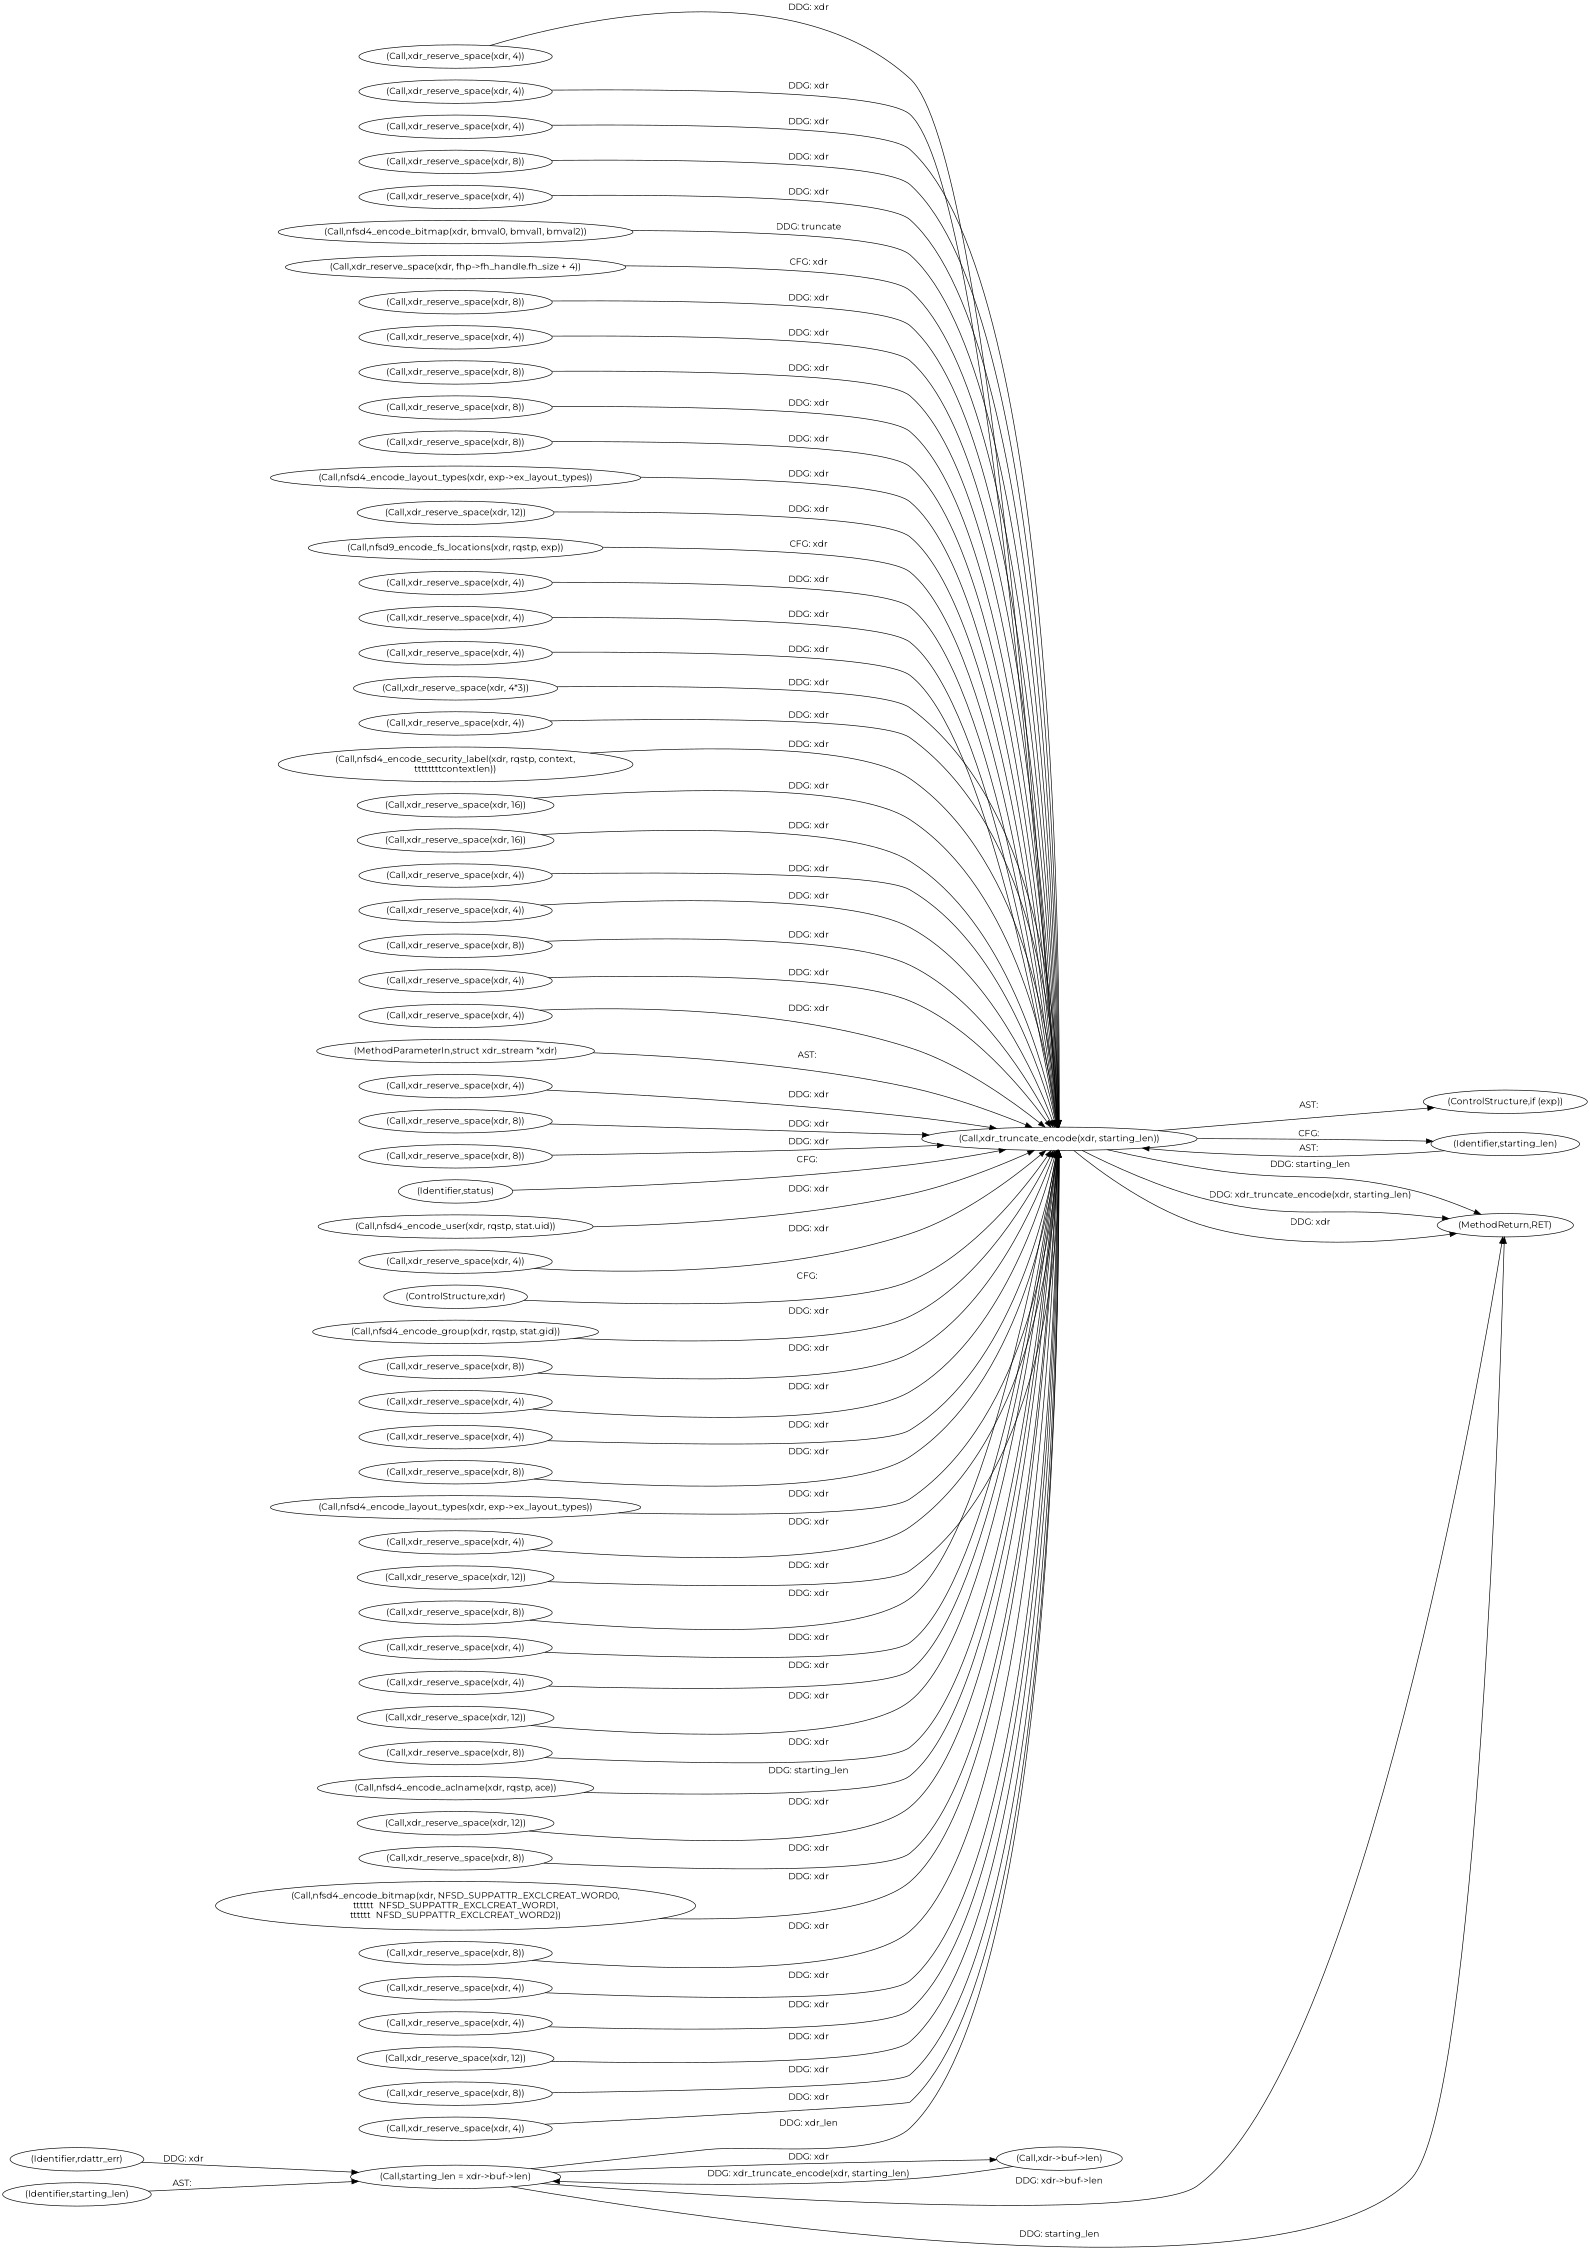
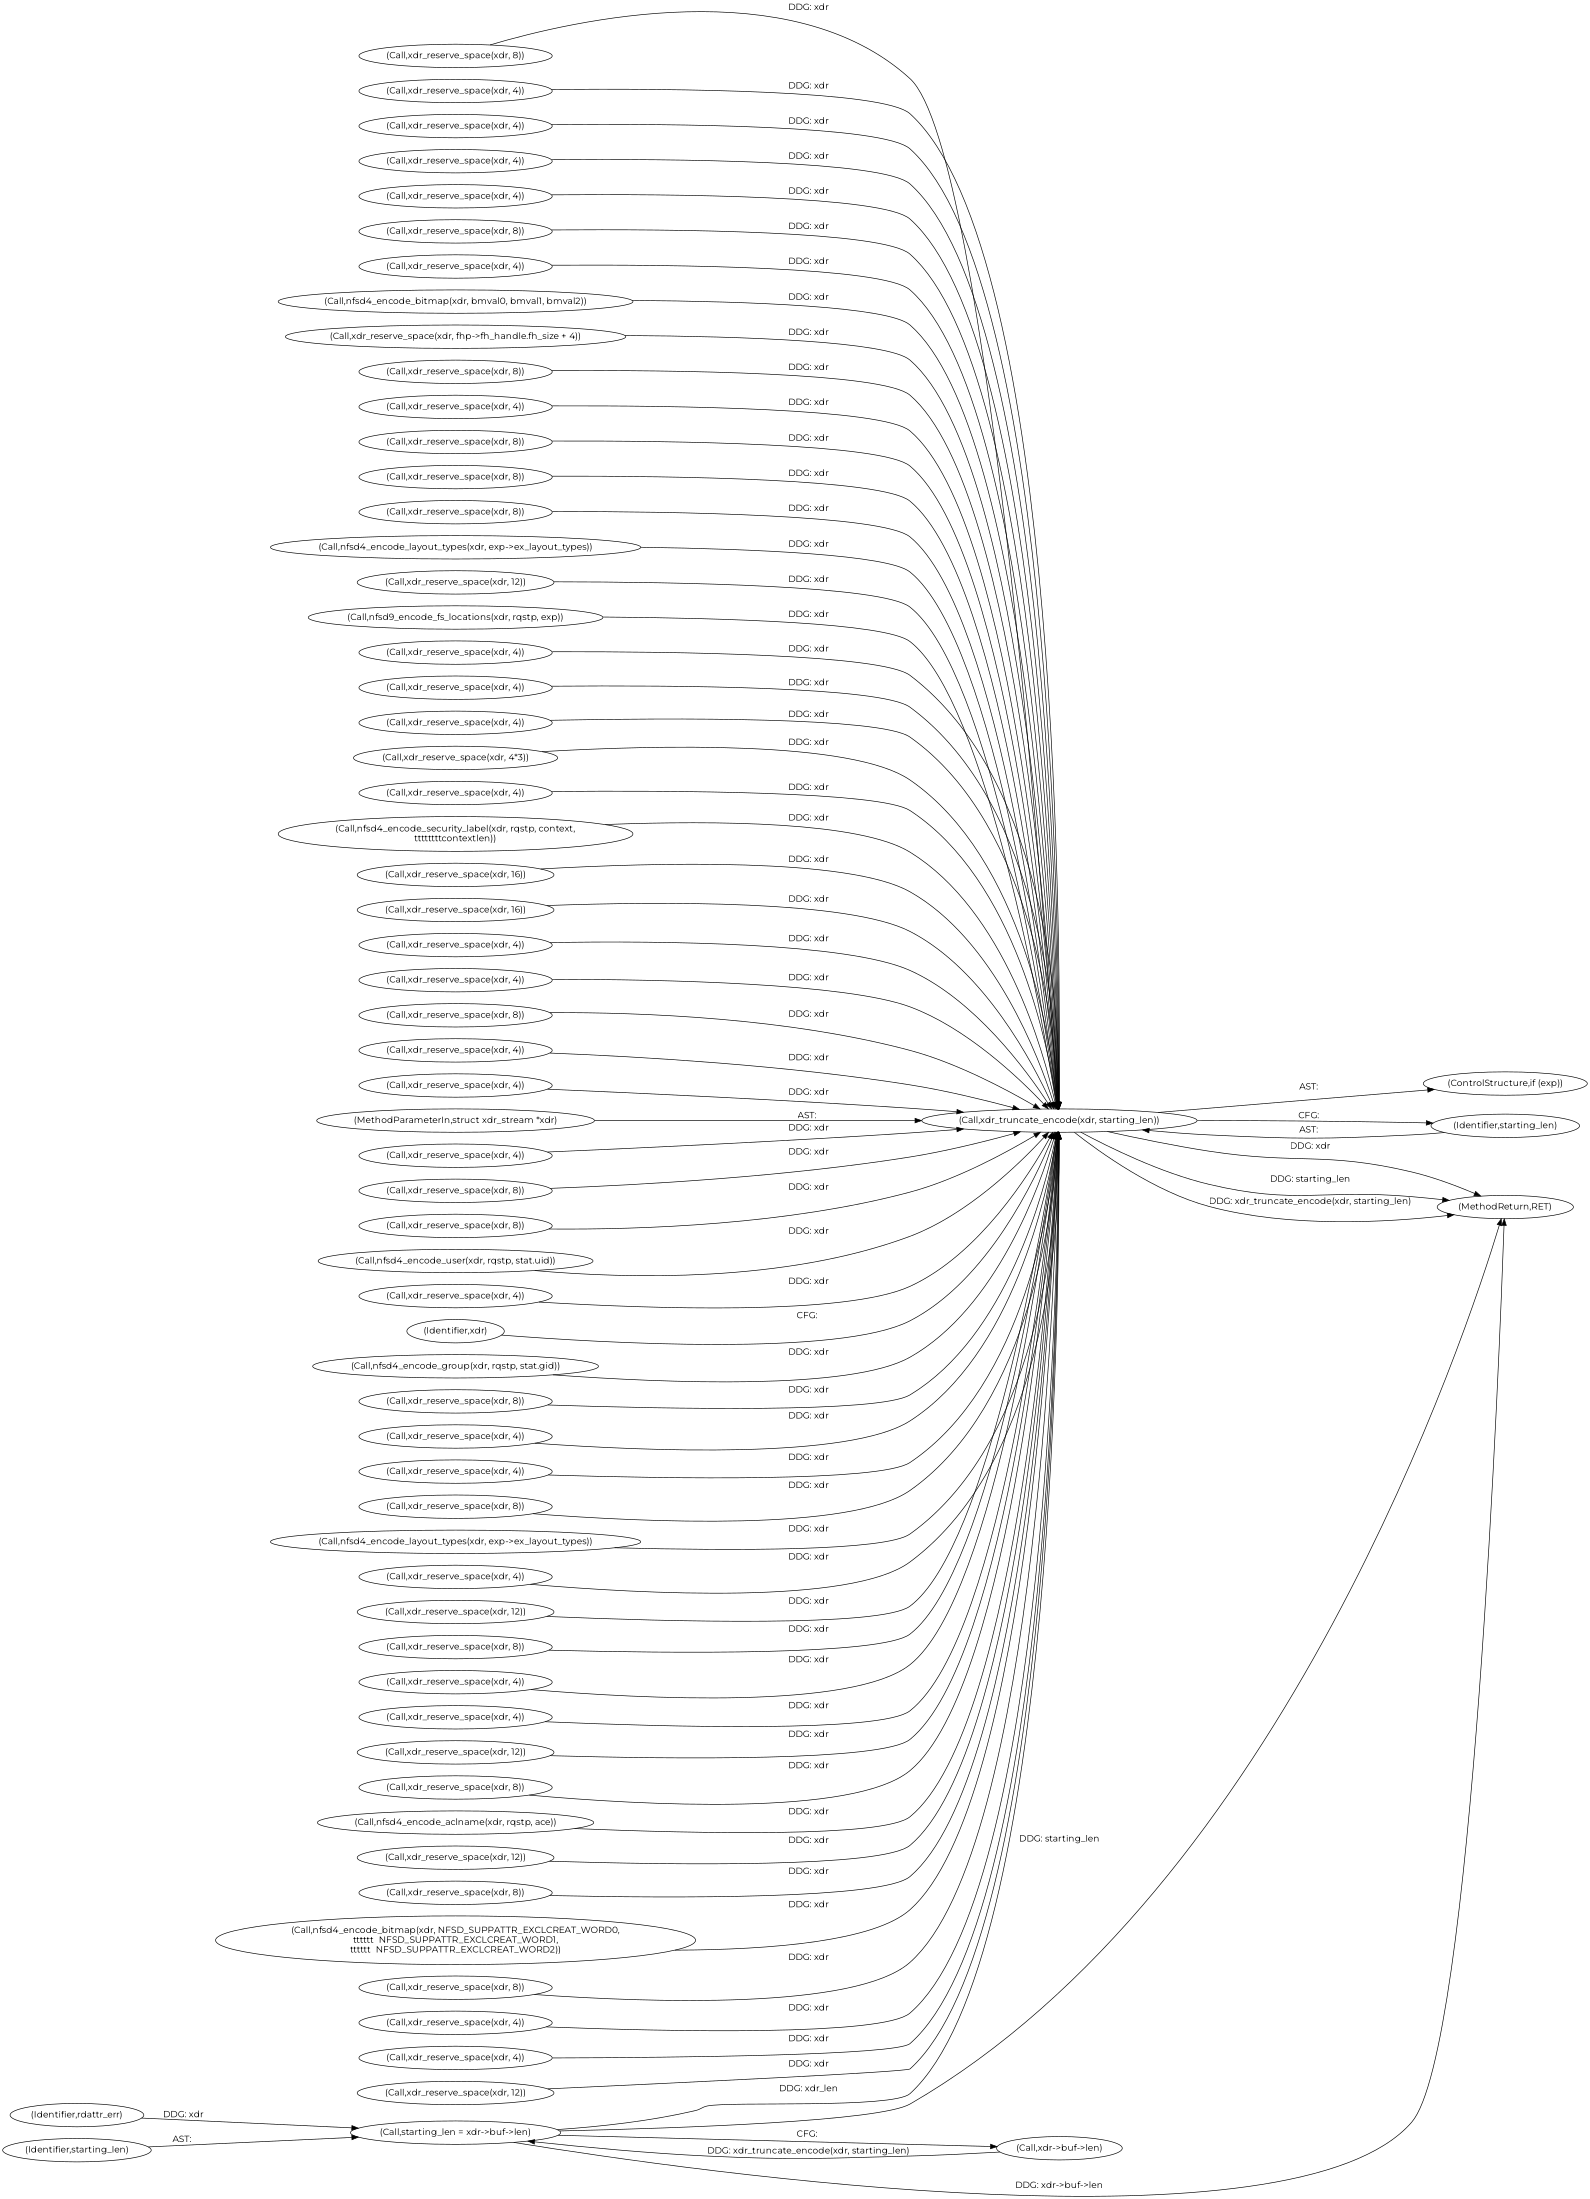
edge "(Call,nfsd4_encode_bitmap(xdr, bmval0, bmval1, bmval2))" -> "(Call,xdr_truncate_encode(xdr, starting_len))": label "DDG: truncate" -> "DDG: xdr"
edge "(Call,xdr_reserve_space(xdr, fhp->fh_handle.fh_size + 4))" -> "(Call,xdr_truncate_encode(xdr, starting_len))": label "CFG: xdr" -> "DDG: xdr"
edge "(Call,nfsd9_encode_fs_locations(xdr, rqstp, exp))" -> "(Call,xdr_truncate_encode(xdr, starting_len))": label "CFG: xdr" -> "DDG: xdr"
node "(Identifier,status)": removed
node "(ControlStructure,xdr)": label "(ControlStructure,xdr)" -> "(Identifier,xdr)"
edge "(Call,nfsd4_encode_aclname(xdr, rqstp, ace))" -> "(Call,xdr_truncate_encode(xdr, starting_len))": label "DDG: starting_len" -> "DDG: xdr"
edge "(Call,starting_len = xdr->buf->len)" -> "(Call,xdr->buf->len)": label "DDG: xdr" -> "CFG: "
